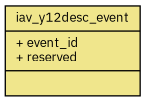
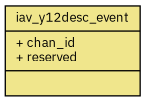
node "iav_y12desc_event": text "+ event_id" -> "+ chan_id"
